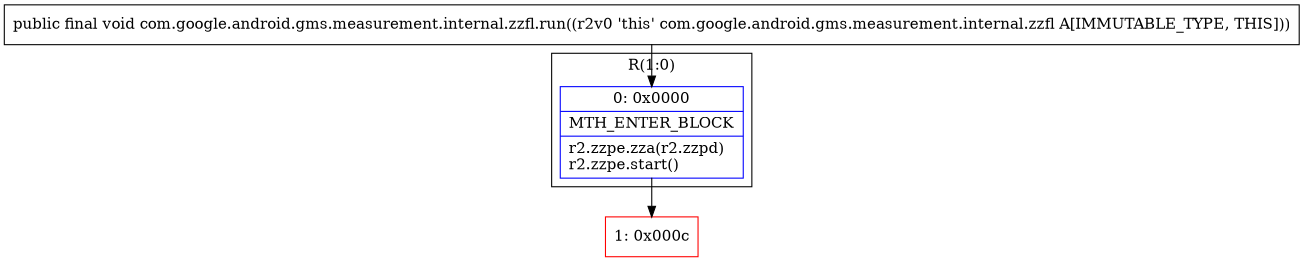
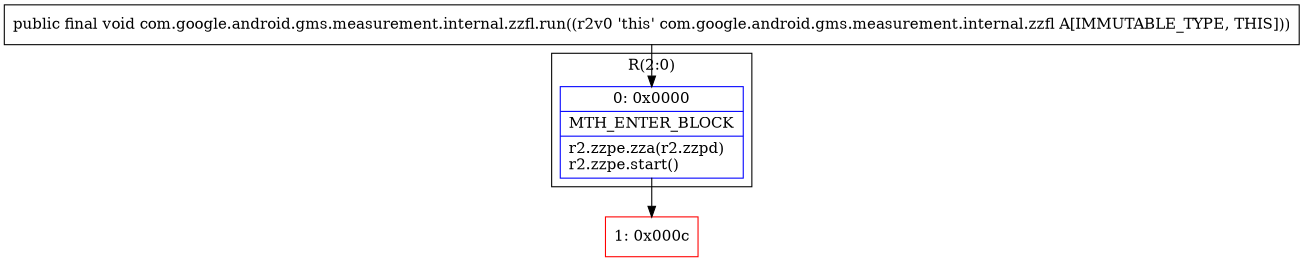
cluster "R(1:0)": label "R(1:0)" -> "R(2:0)"
